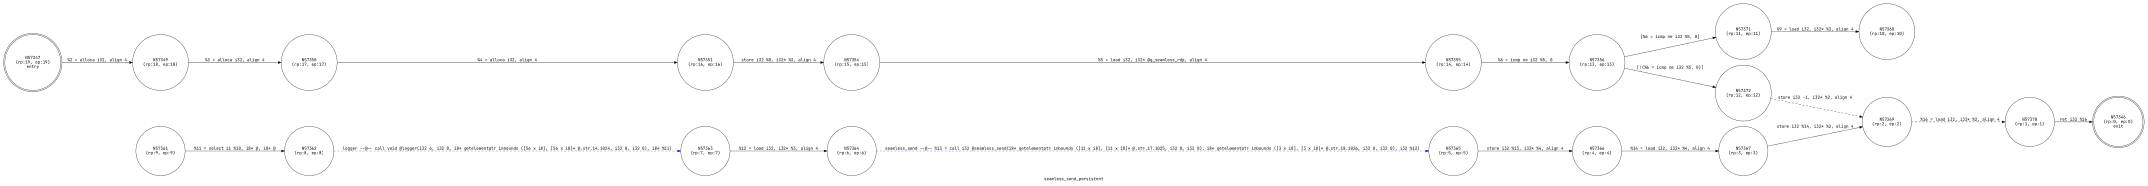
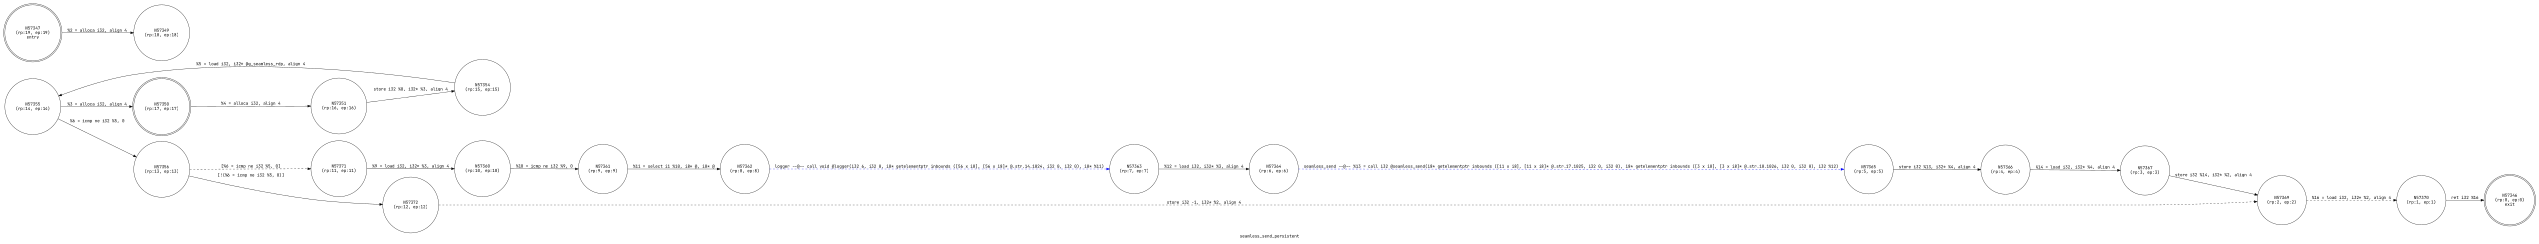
edge "N57356 (rp:13, ep:13)" -> "N57371 (rp:11, ep:11)": style solid -> dashed
edge "N57349 (rp:18, ep:18)" -> "N57350 (rp:17, ep:17)": now "N57355 (rp:14, ep:14)" -> "N57350 (rp:17, ep:17)"
node "N57350 (rp:17, ep:17)": shape circle -> doublecircle
edge "N57360 (rp:10, ep:10)" -> "N57361 (rp:9, ep:9)": added, label "%10 = icmp ne i32 %9, 0"
